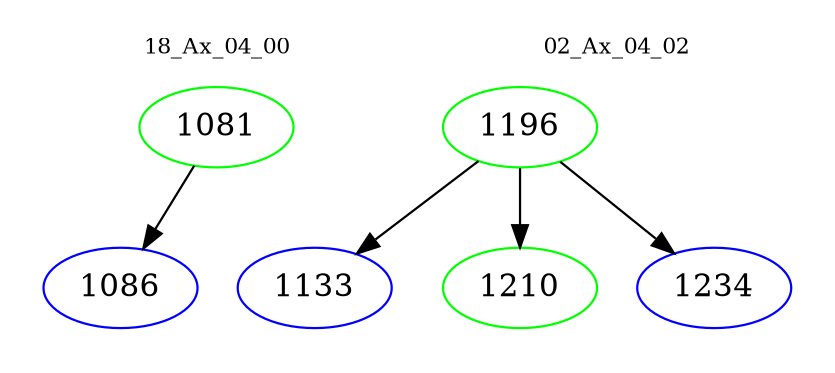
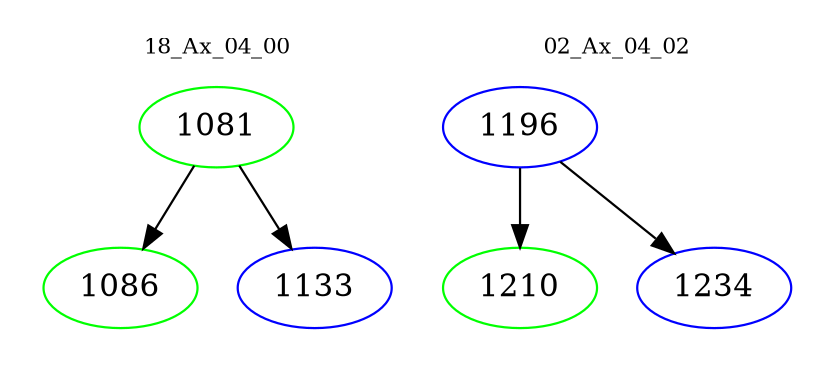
node "1196": color green -> blue
edge "1196" -> "1133": now "1081" -> "1133"
node "1086": color blue -> green
